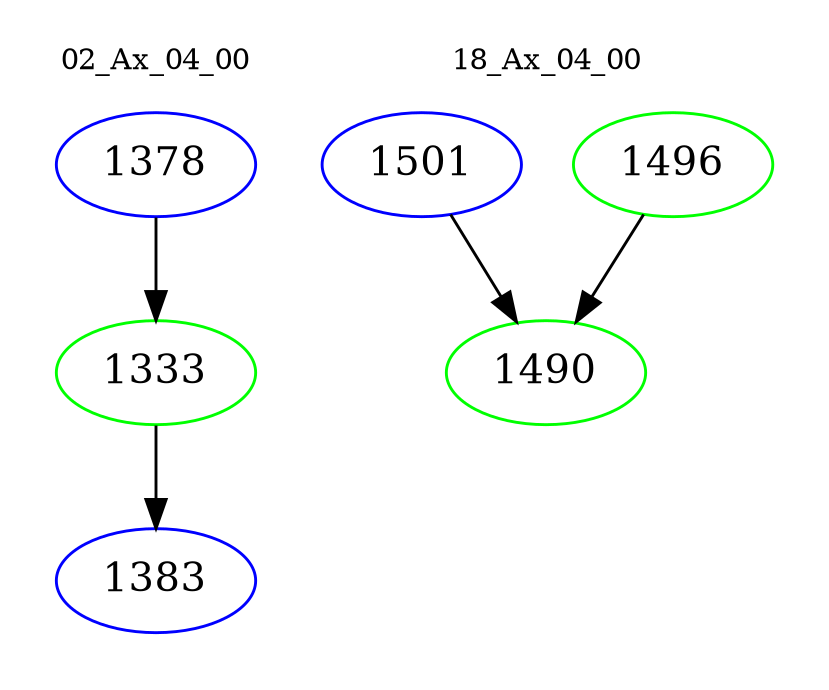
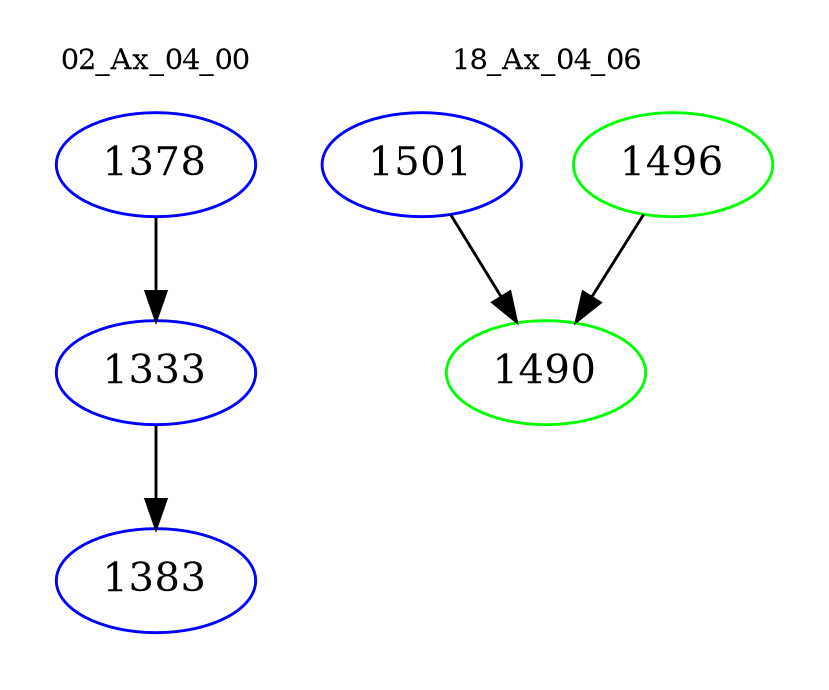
cluster "18_Ax_04_00": label "18_Ax_04_00" -> "18_Ax_04_06"
node "1333": color green -> blue
